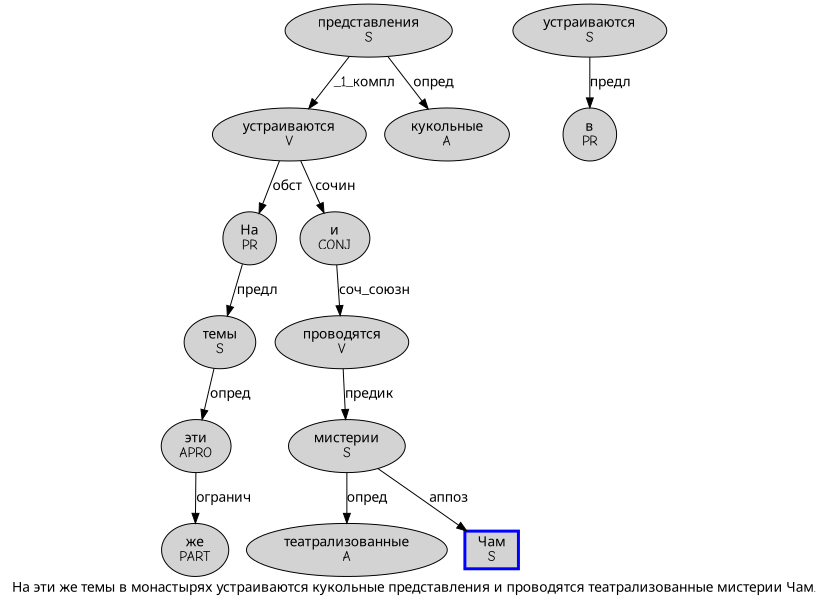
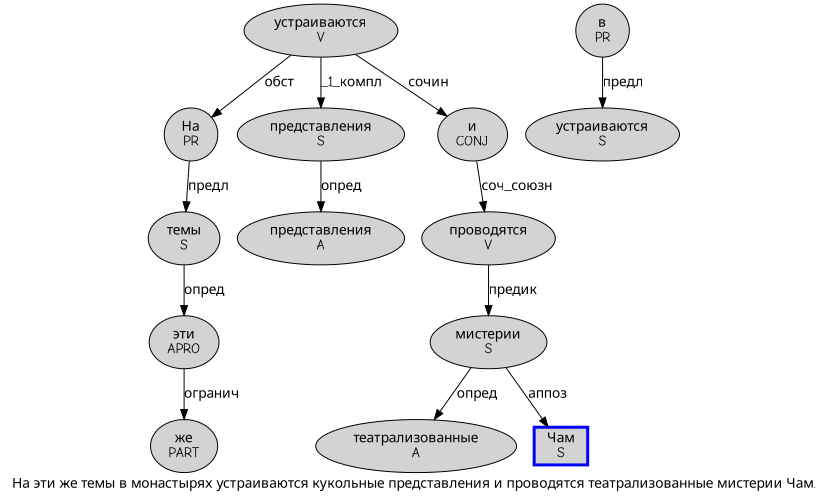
edge "устраиваются S" -> "в PR": reversed
edge "представления S" -> "устраиваются V": reversed
node "кукольные A": label "кукольные A" -> "представления A"
